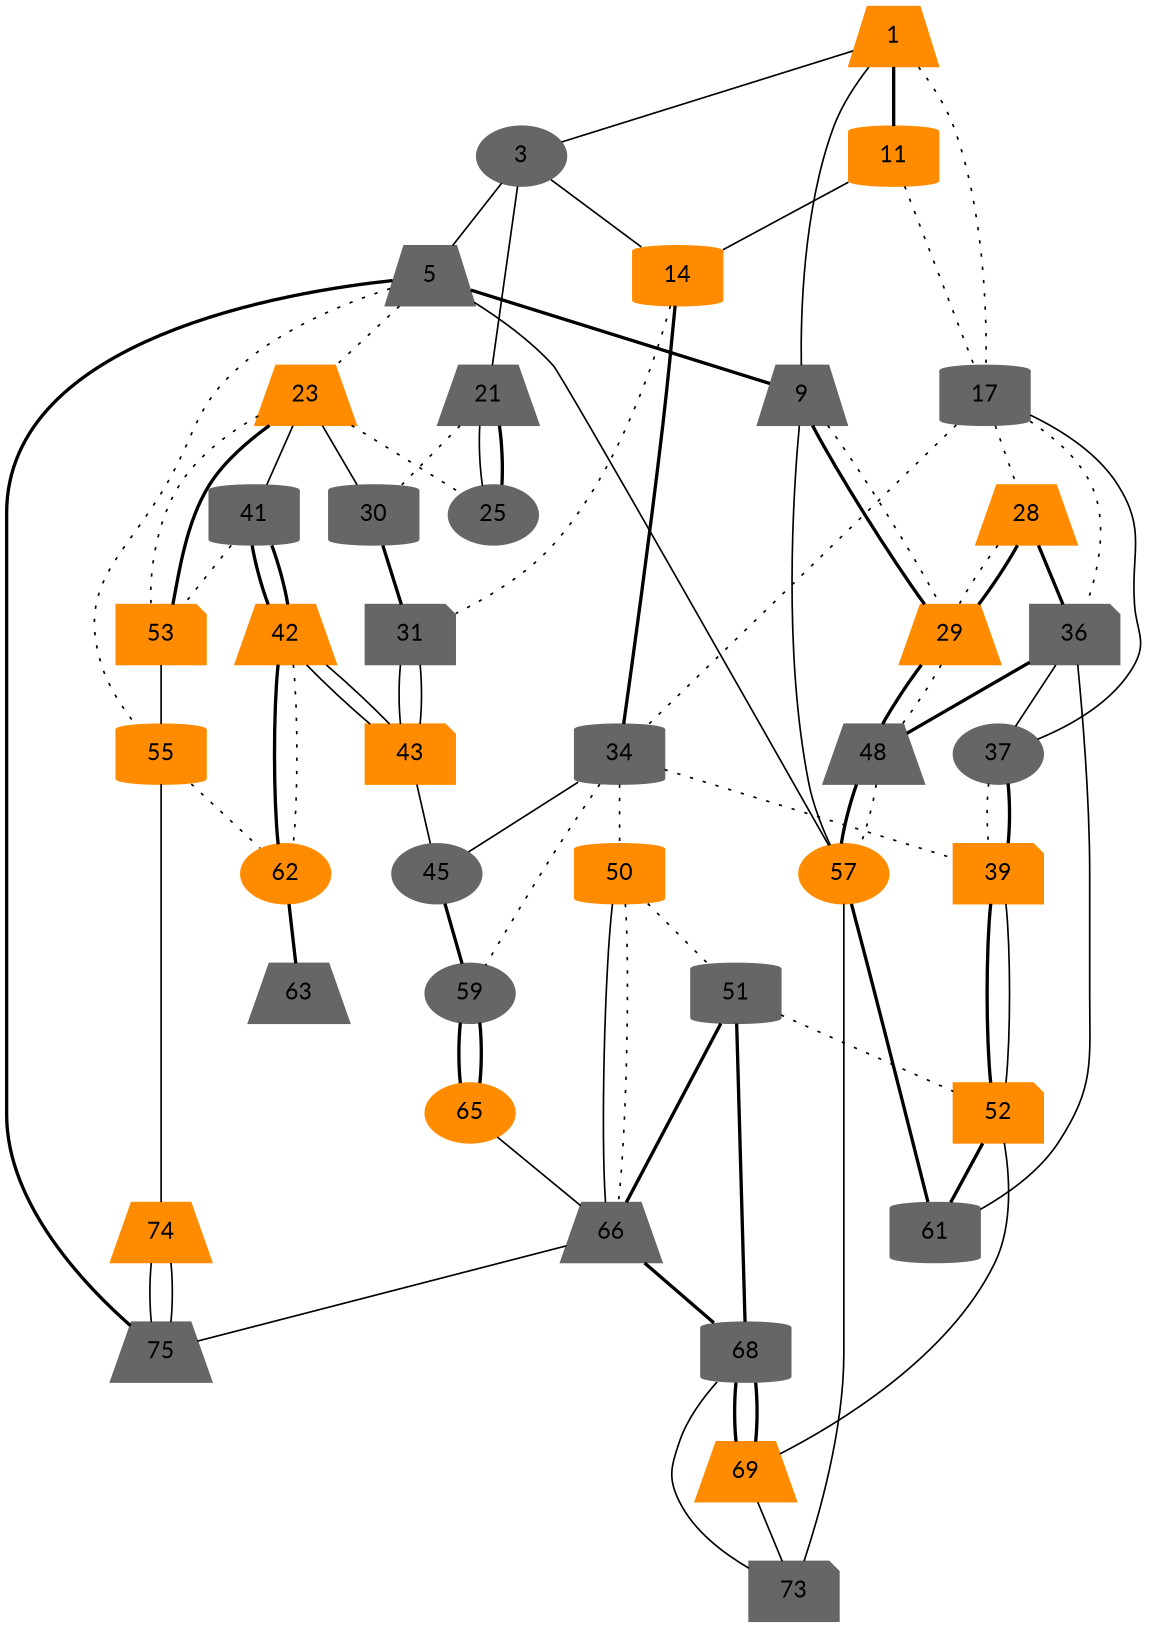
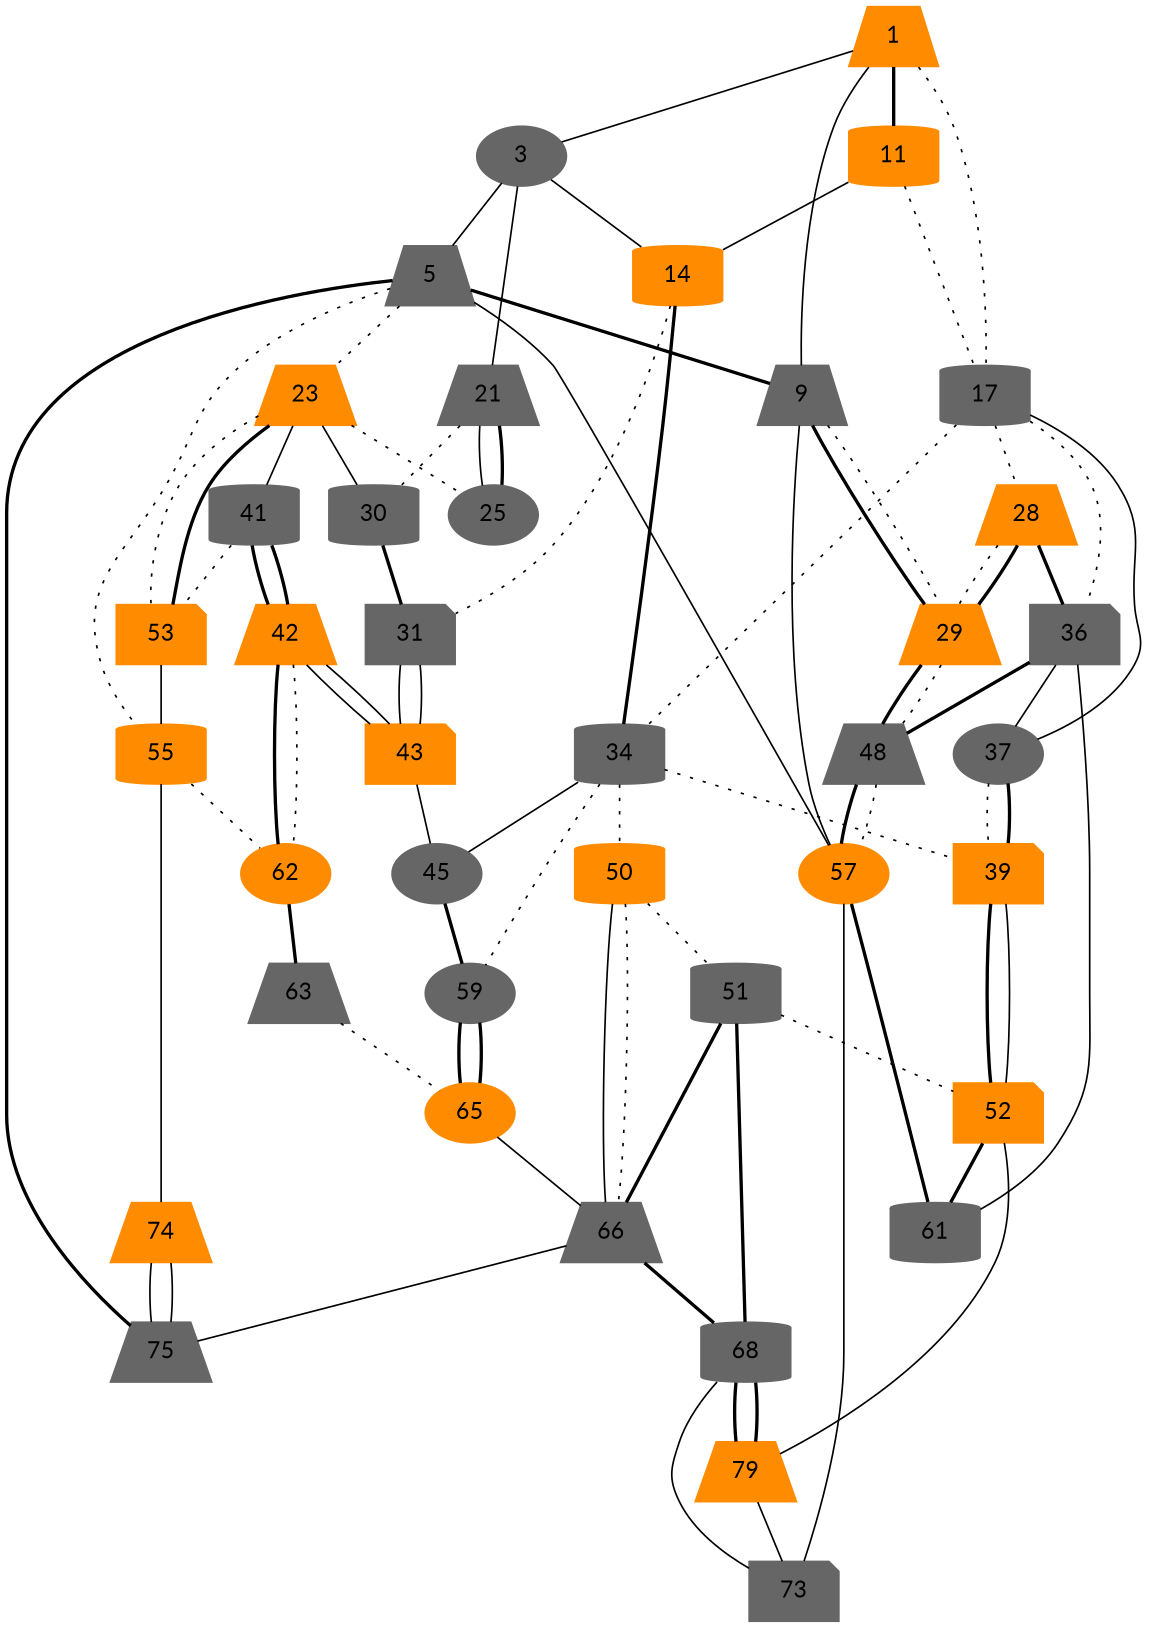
edge "63" -- "65": added
node "69": label "69" -> "79"
